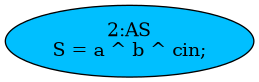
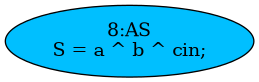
node "2:AS S = a ^ b ^ cin;": label "2:AS S = a ^ b ^ cin;" -> "8:AS S = a ^ b ^ cin;"
